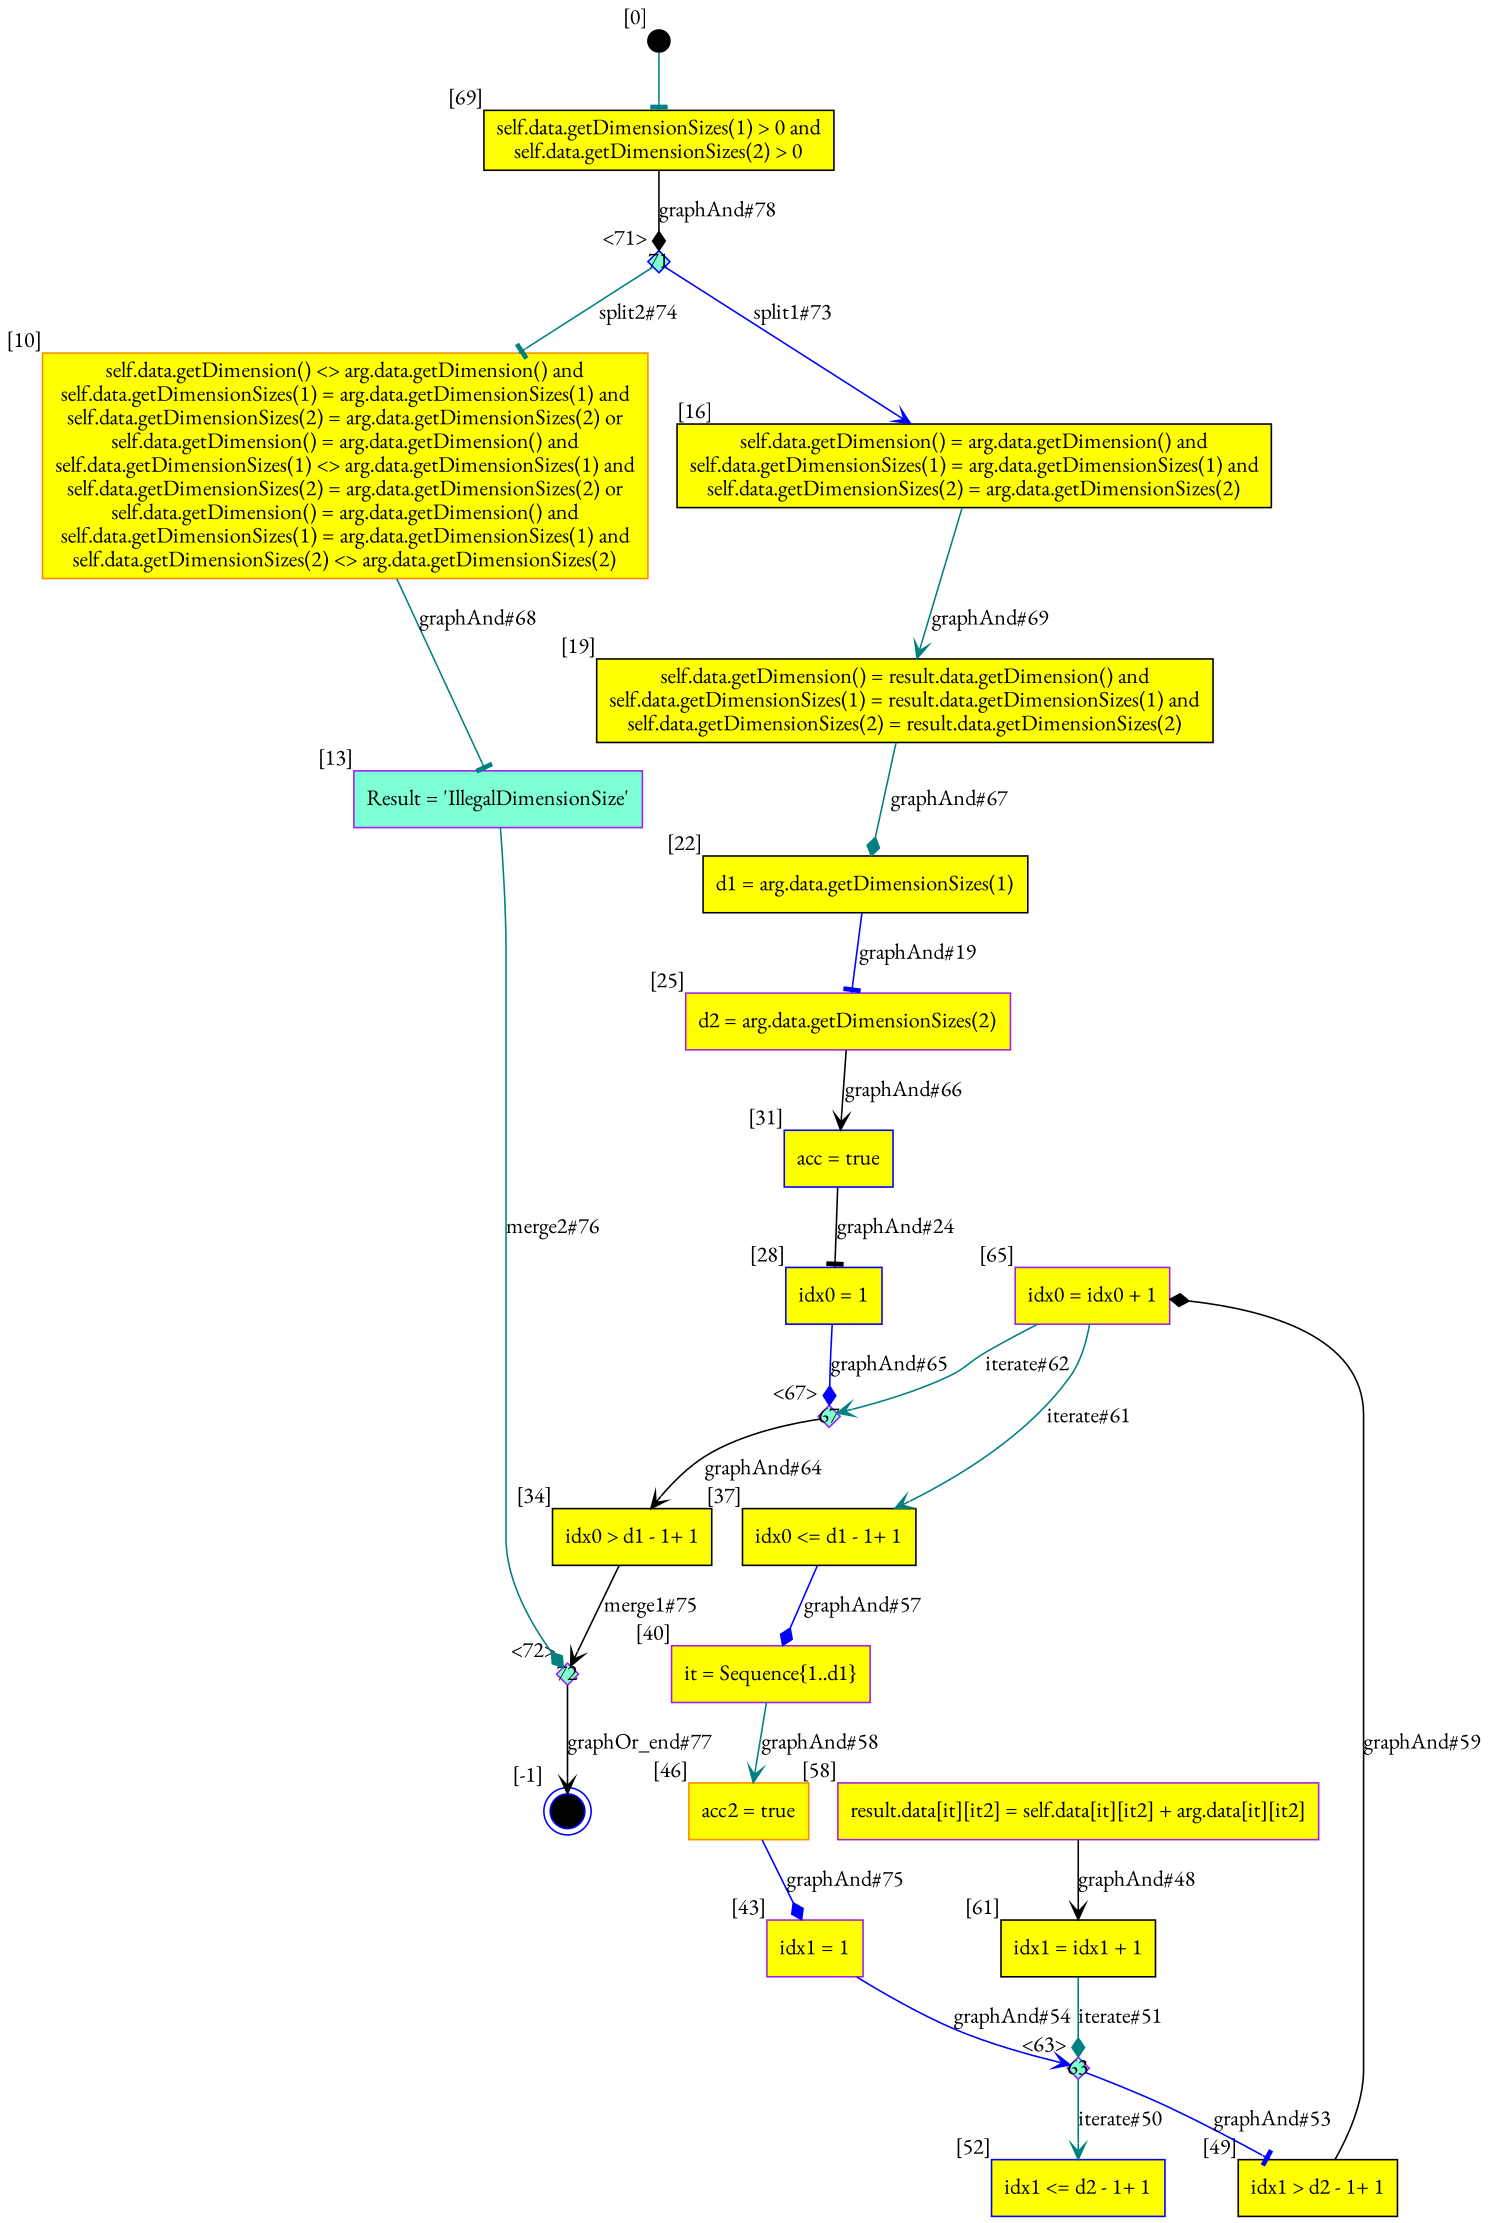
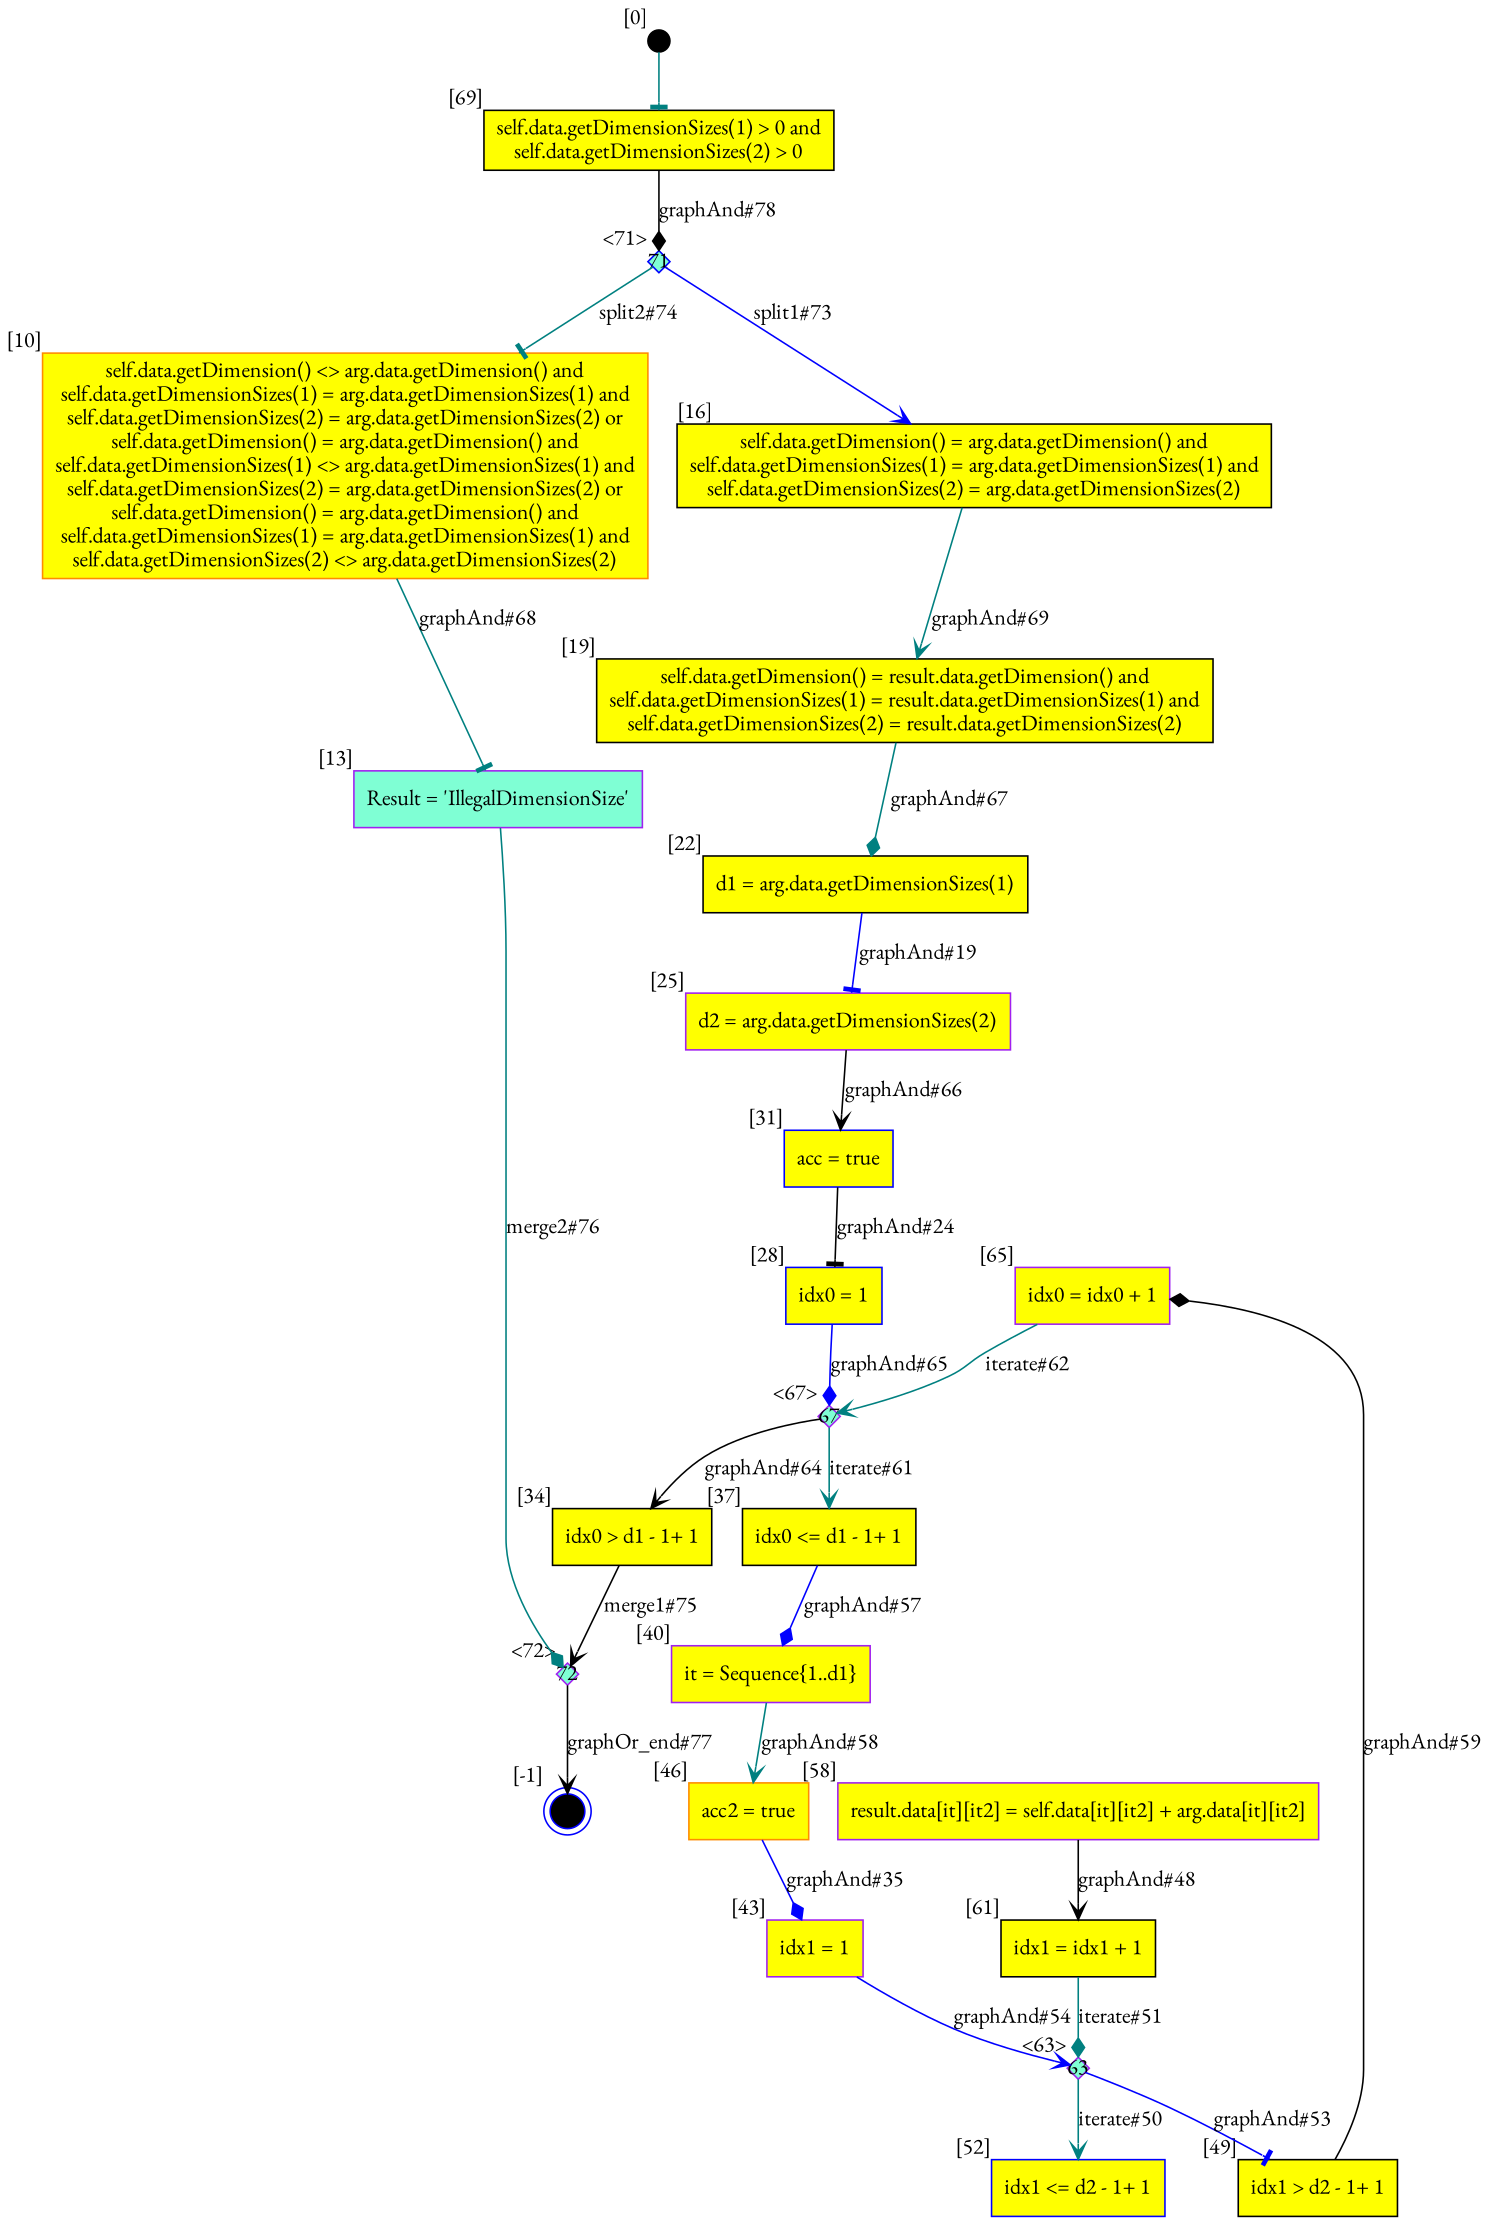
edge "idx0 = idx0 + 1 [65]" -> "idx0 <= d1 - 1+ 1 [37]": now "67 <67>" -> "idx0 <= d1 - 1+ 1 [37]"
edge "acc2 = true [46]" -> "idx1 = 1 [43]": label "graphAnd#75" -> "graphAnd#35"
